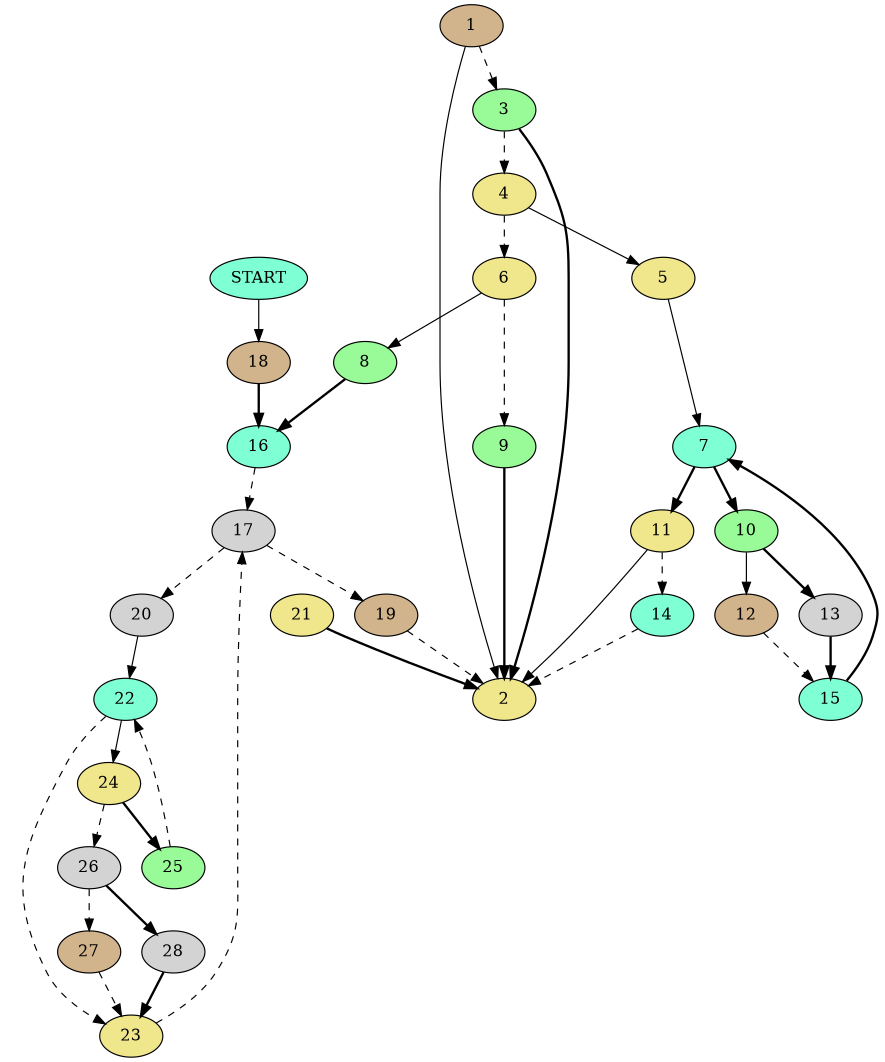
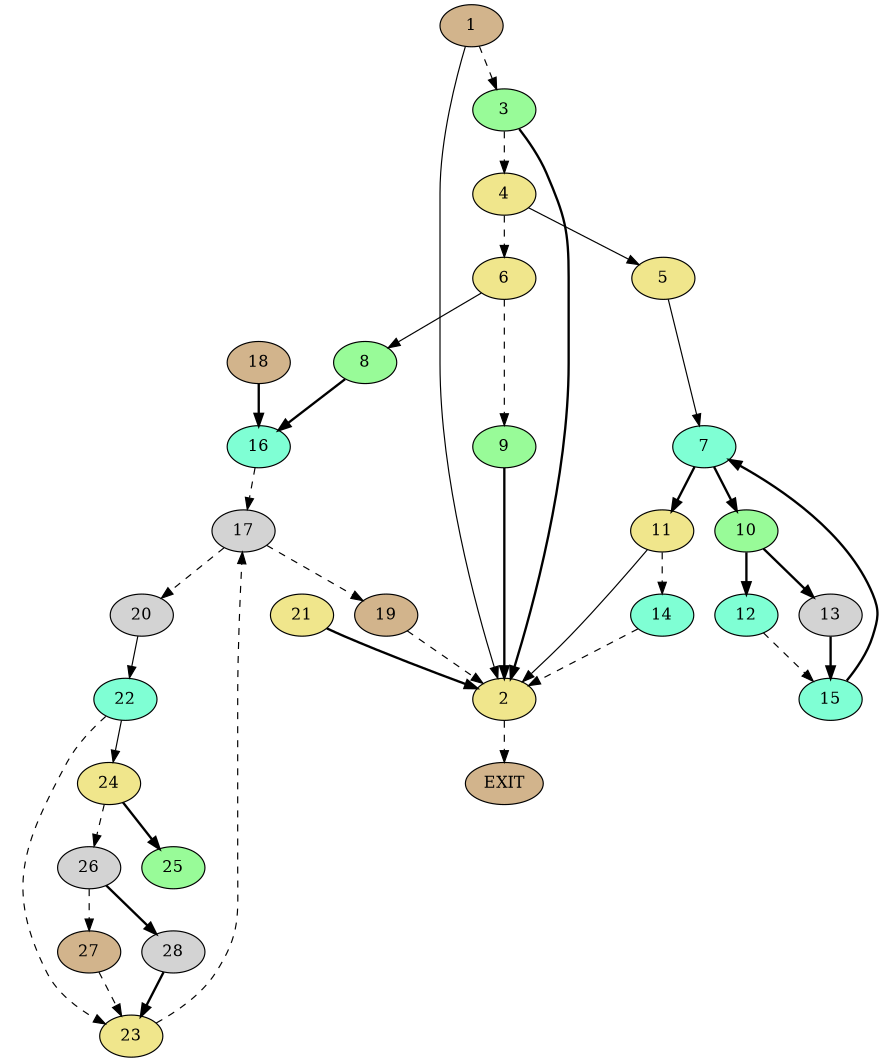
node "START": removed
edge "10" -> "12": style solid -> bold
node "12": fillcolor tan -> aquamarine
node "EXIT": added
edge "25" -> "22": removed
